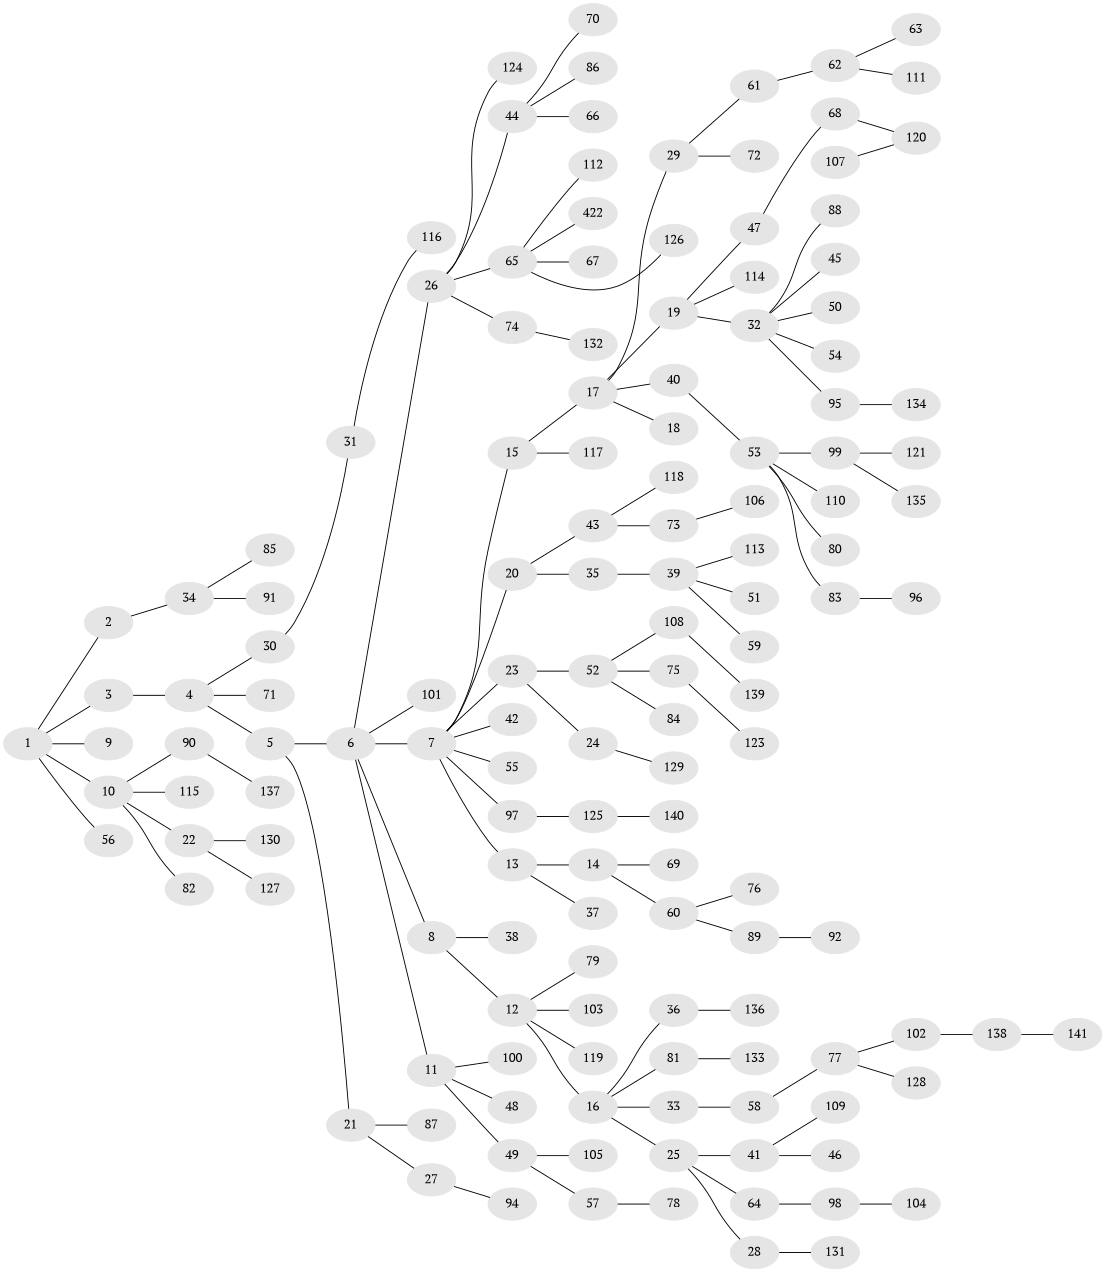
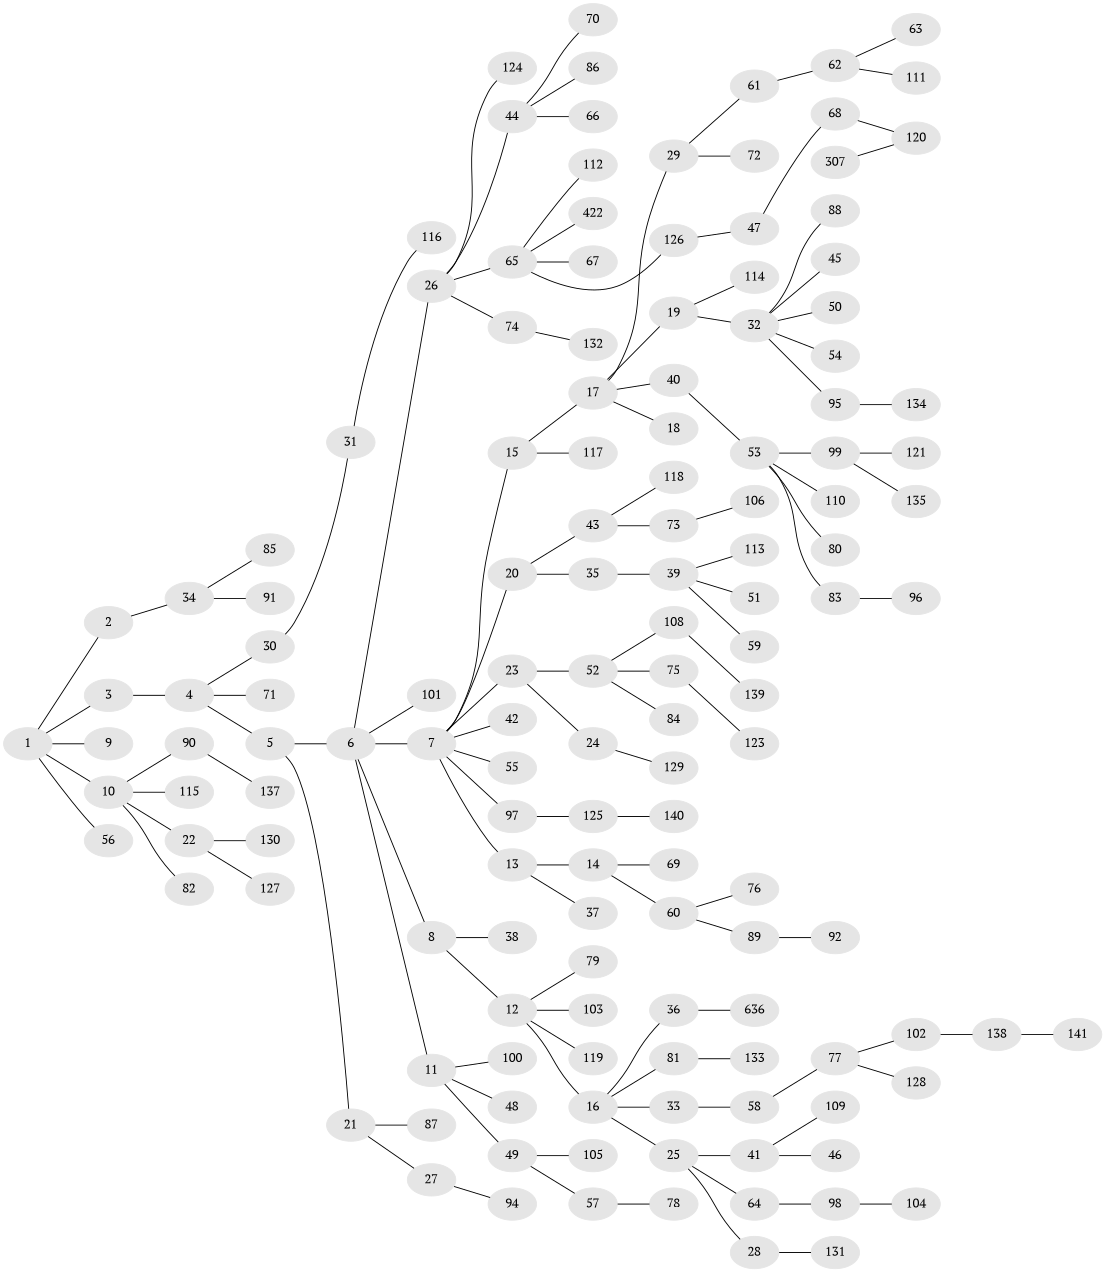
node "107": label "107" -> "307"
edge "47" -- "19": now "47" -- "126"
node "136": label "136" -> "636"
